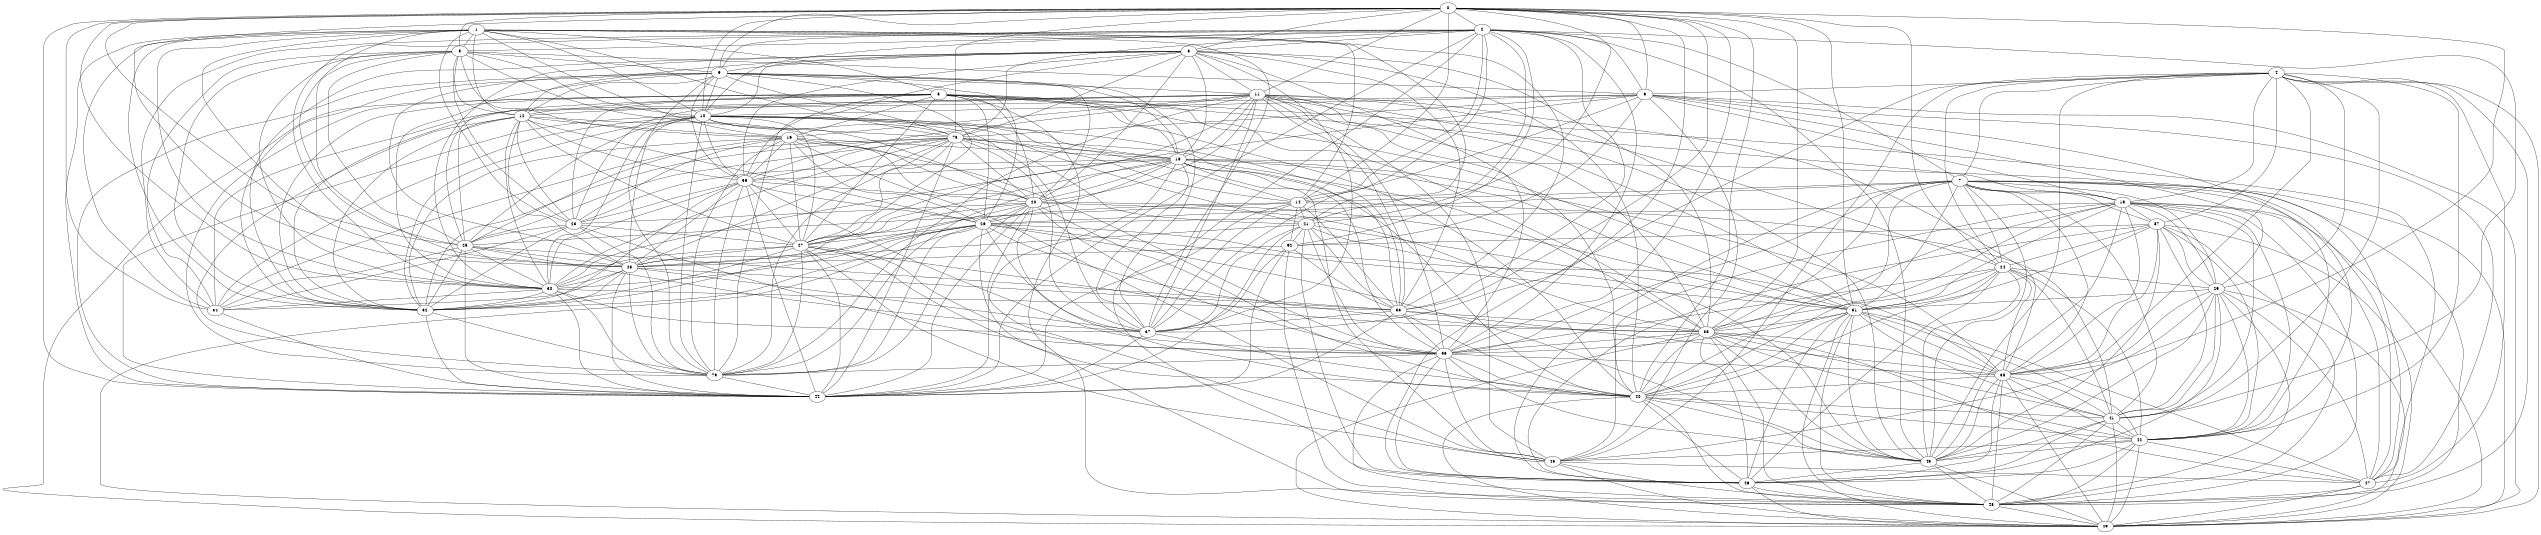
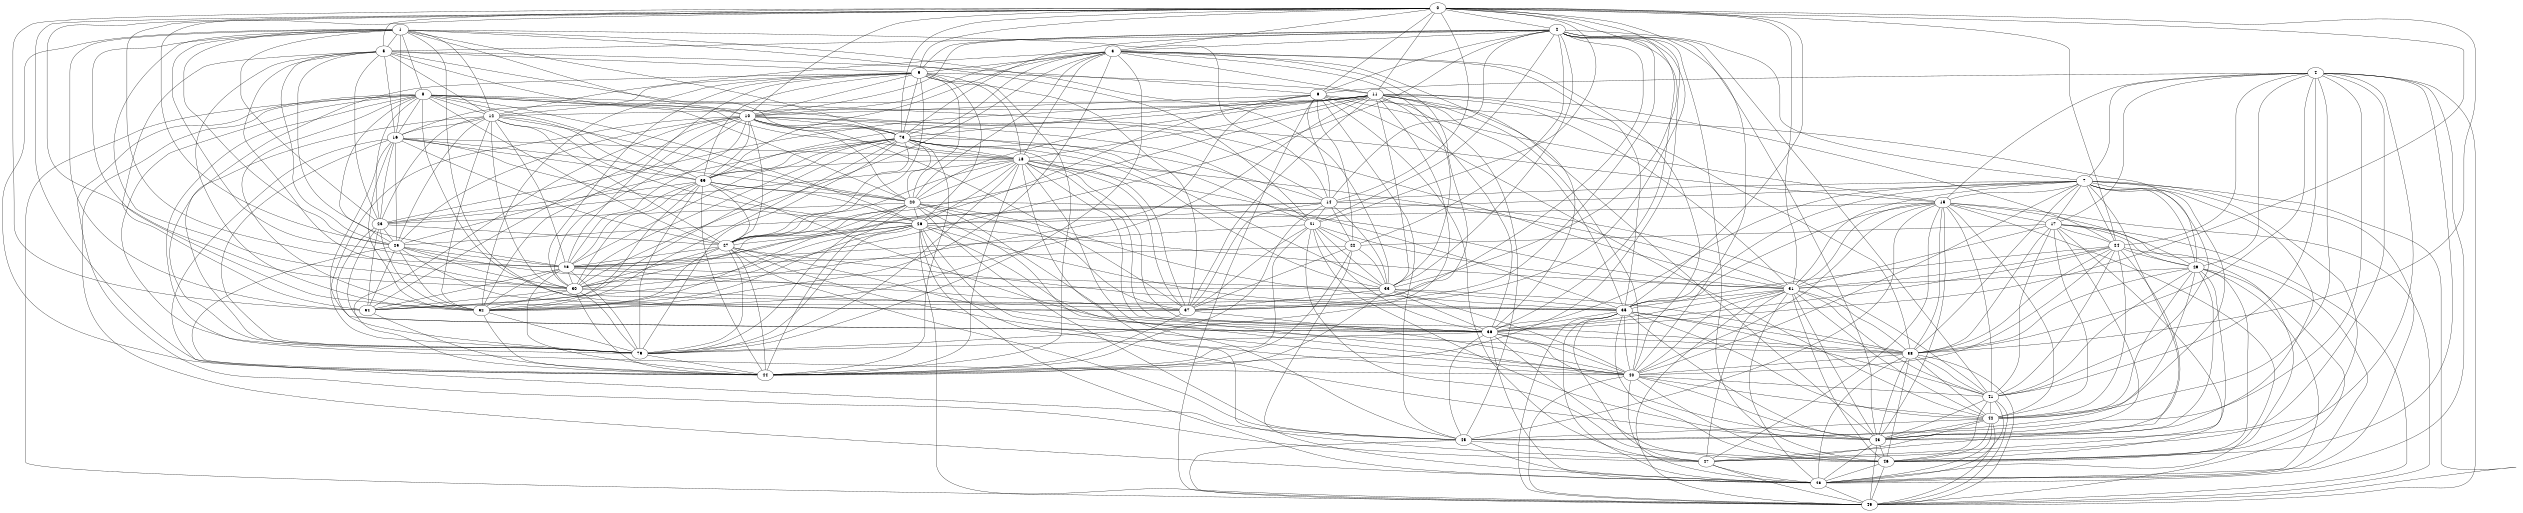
node "87": label "87" -> "17"
node "92": label "92" -> "22"
edge "30" -- "33": removed
